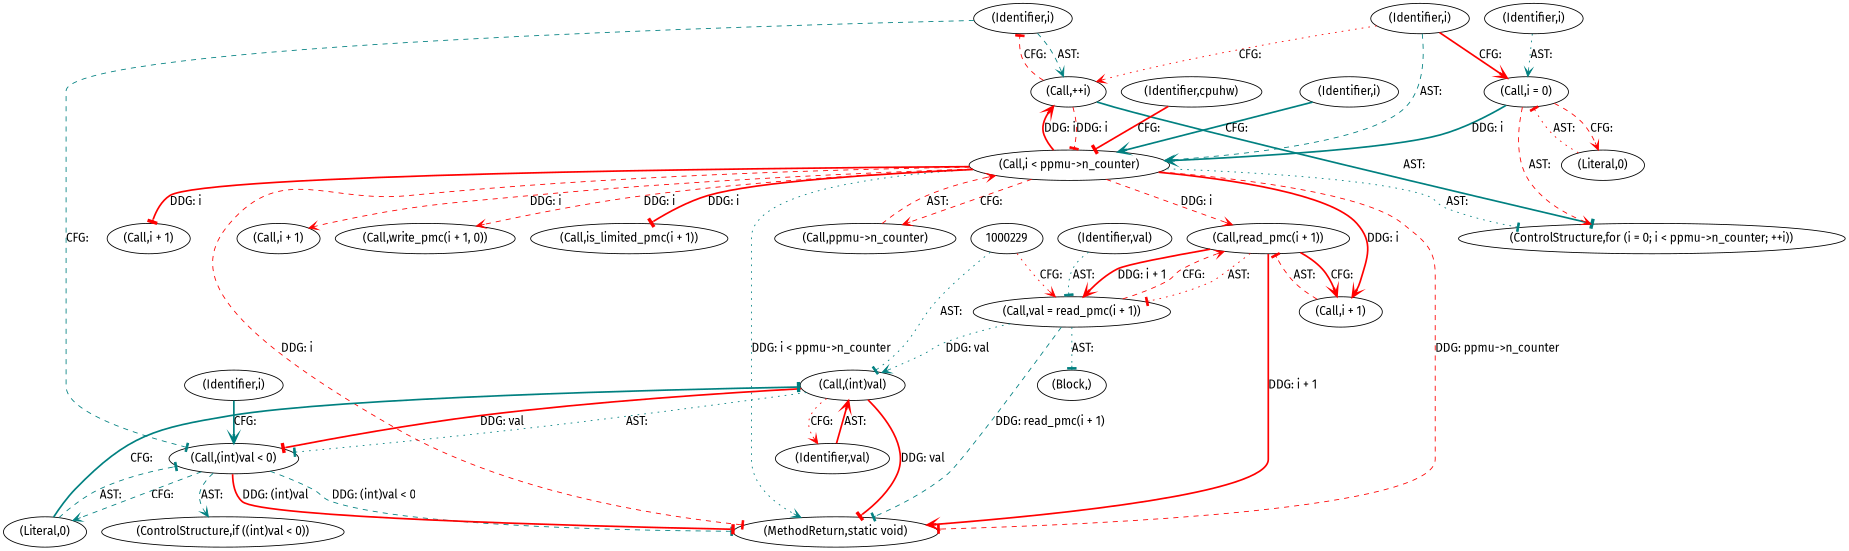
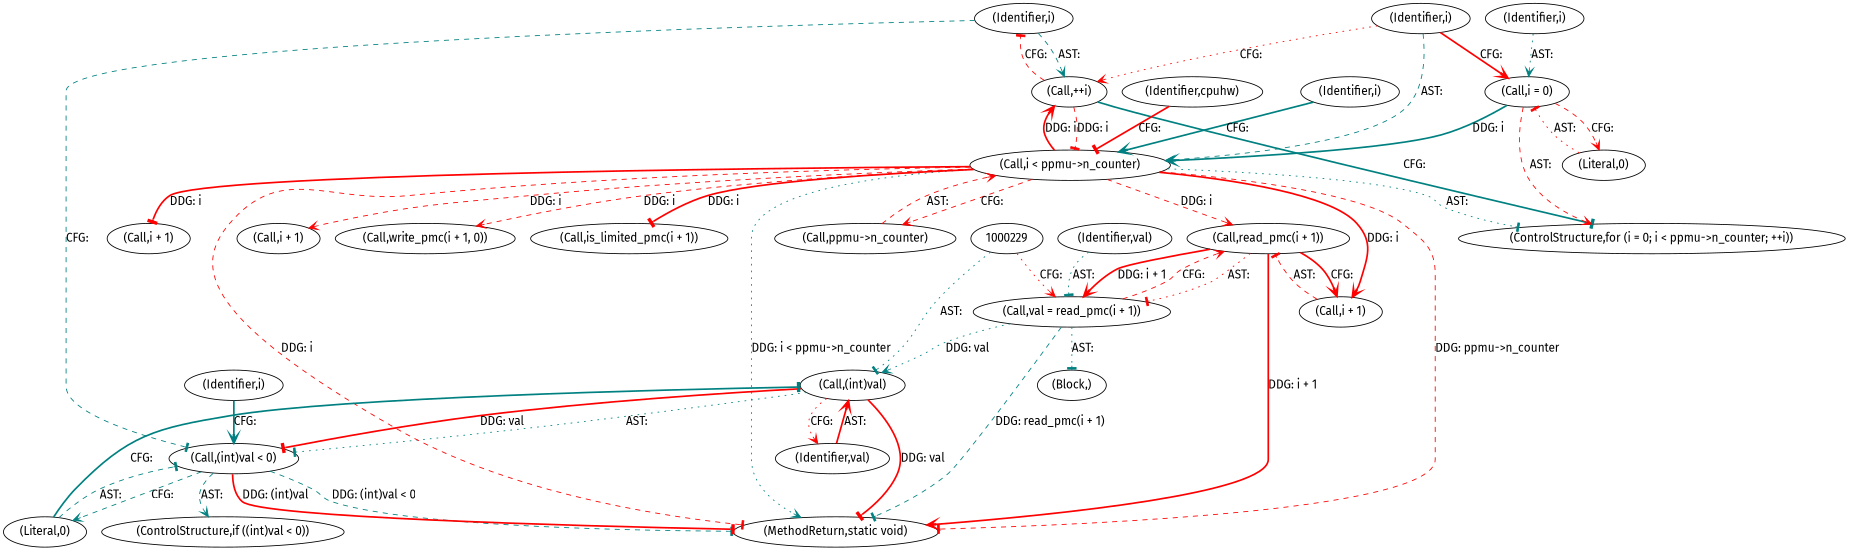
edge "(Call,++i)" -> "(ControlStructure,for (i = 0; i < ppmu->n_counter; ++i))": label "AST: " -> "CFG: "
